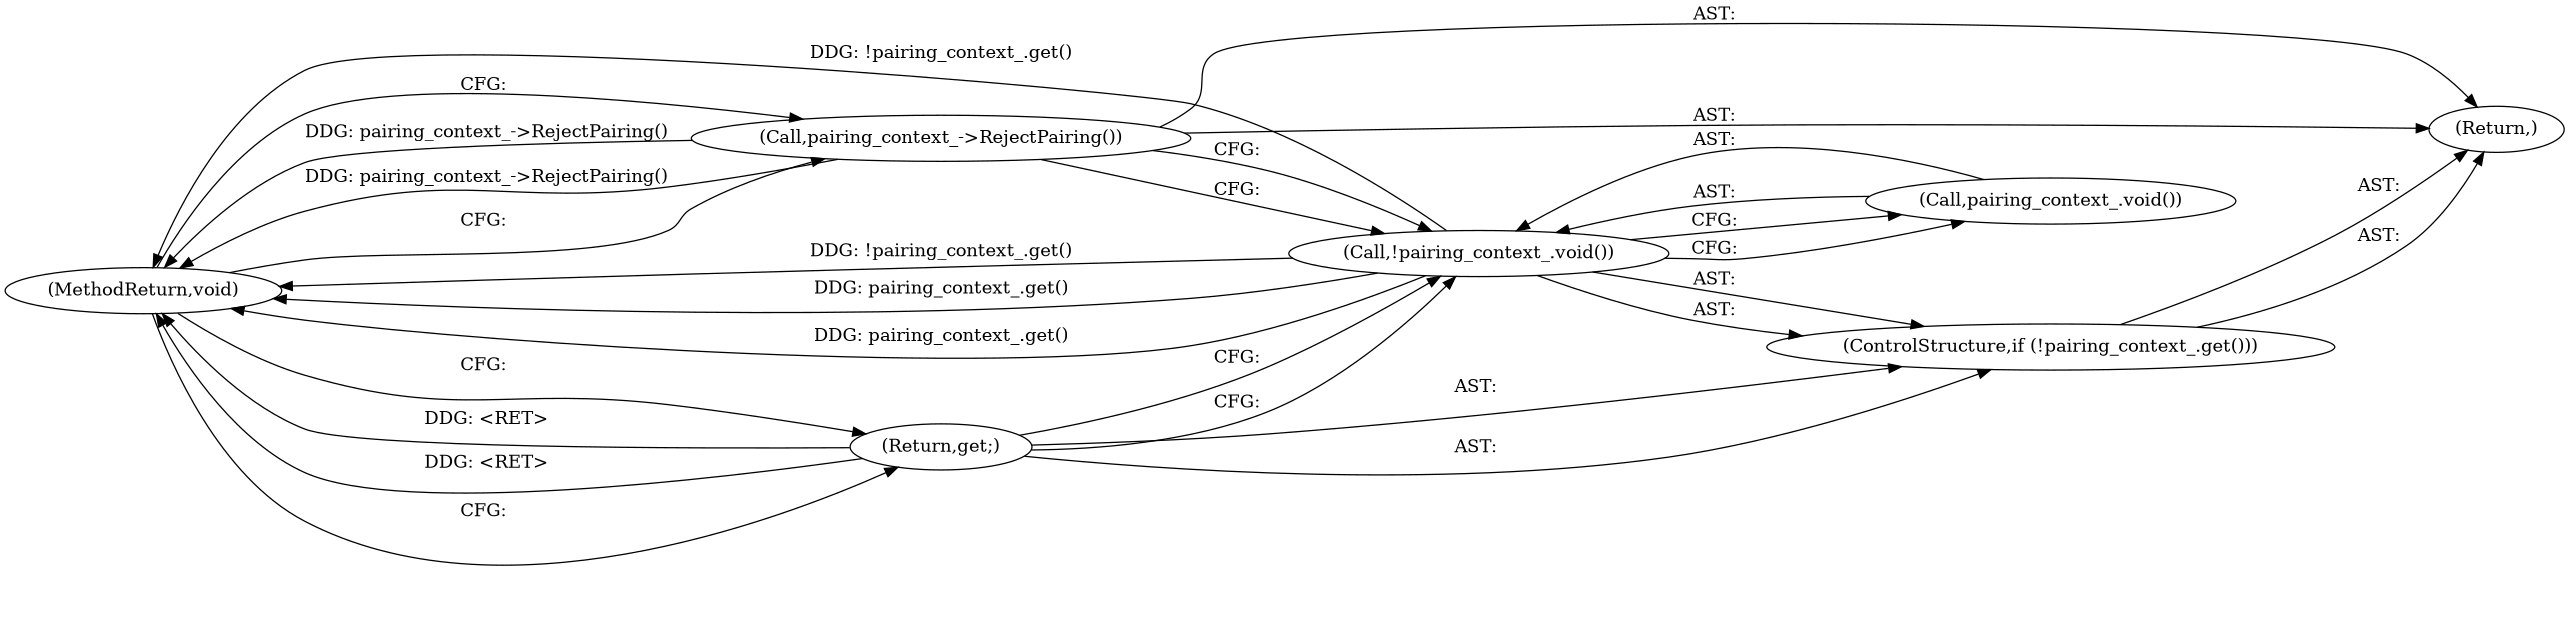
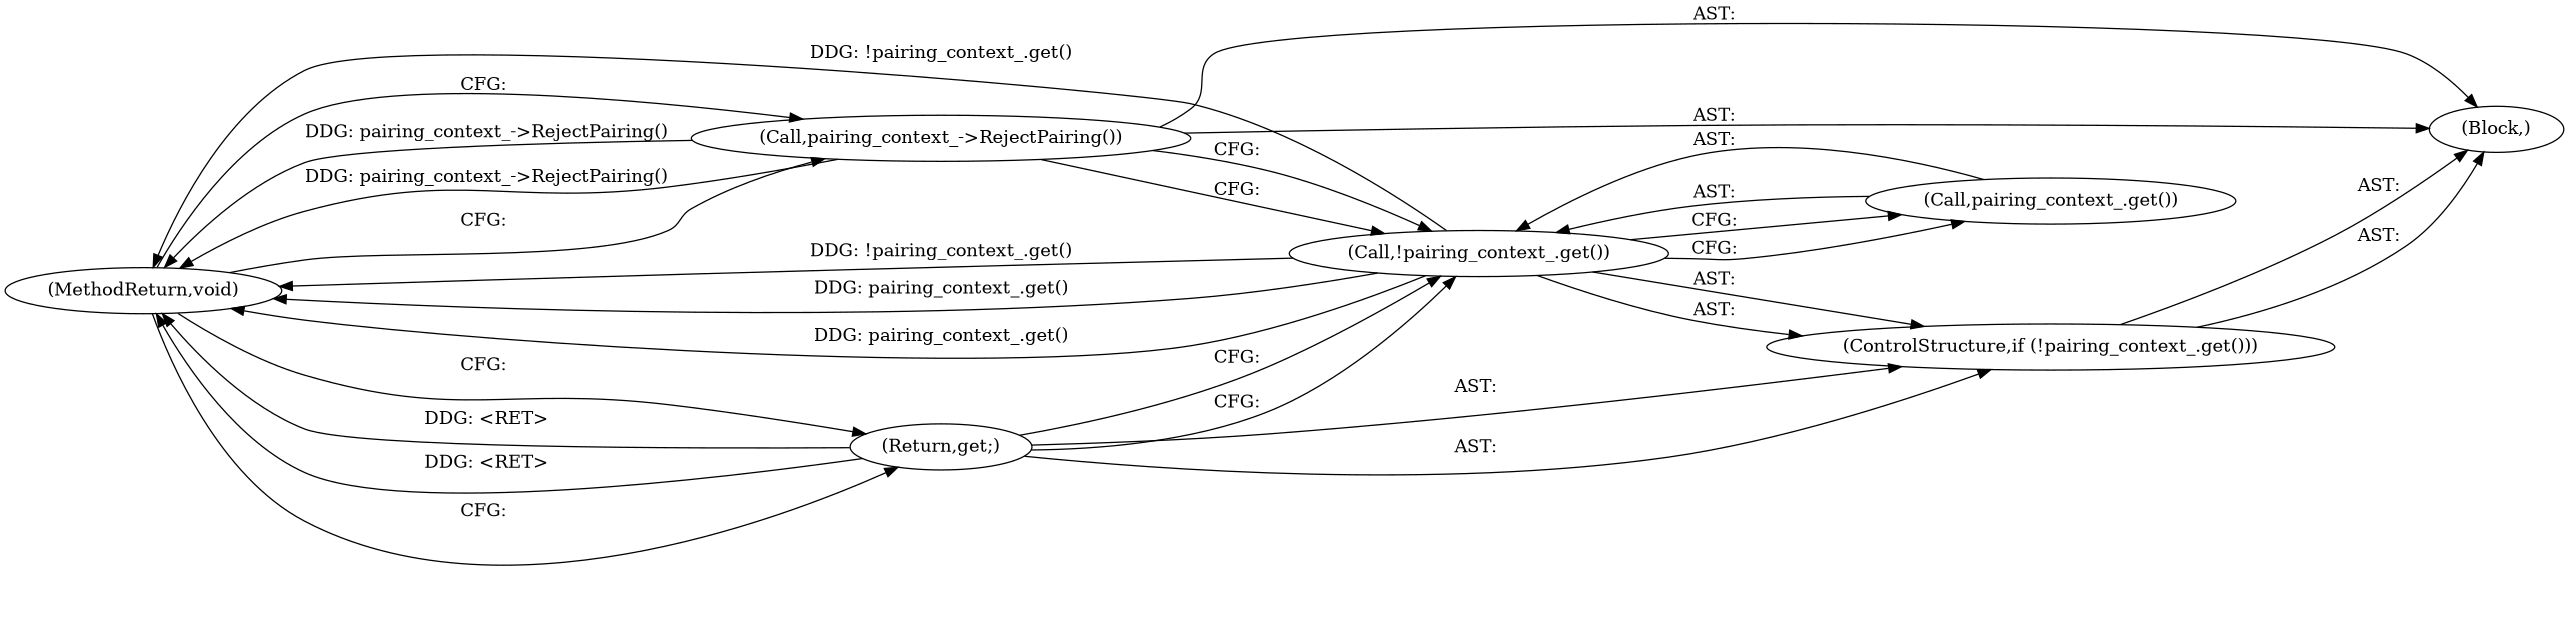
node "(Return,)": label "(Return,)" -> "(Block,)"
node "(Call,pairing_context_.void())": label "(Call,pairing_context_.void())" -> "(Call,pairing_context_.get())"
node "(Call,!pairing_context_.void())": label "(Call,!pairing_context_.void())" -> "(Call,!pairing_context_.get())"
